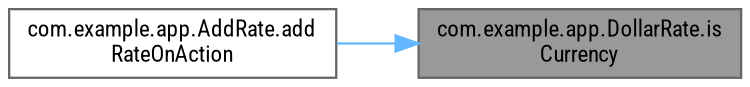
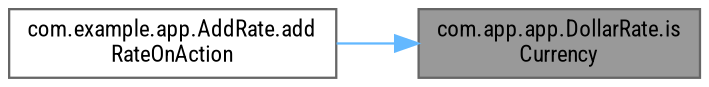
node "com.example.app.DollarRate.is Currency": label "com.example.app.DollarRate.is Currency" -> "com.app.app.DollarRate.is Currency"
